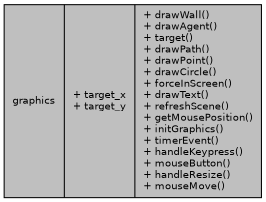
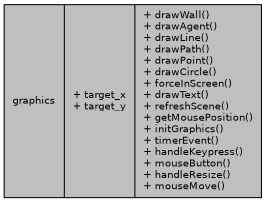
node "graphics": text "+ target()" -> "+ drawLine()"
